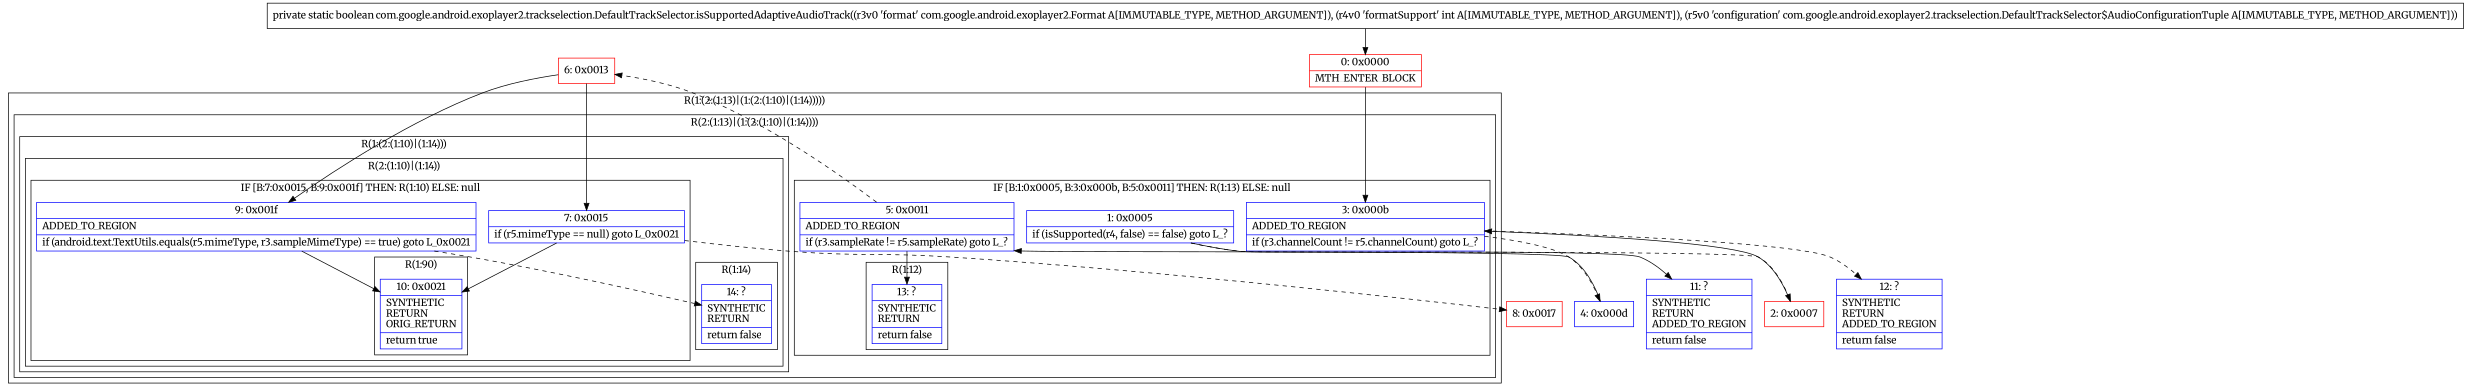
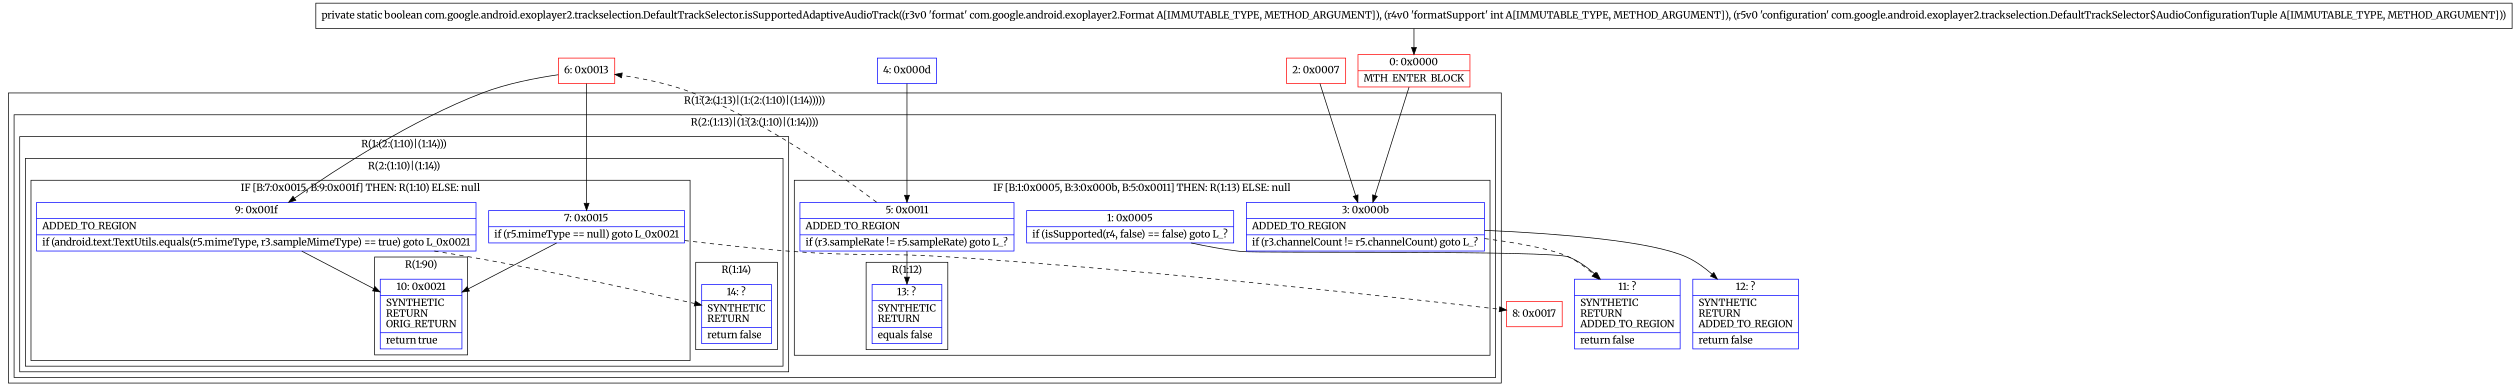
edge "3: 0x000b" -> "12: ?": style dashed -> solid
edge "3: 0x000b" -> "4: 0x000d": now "3: 0x000b" -> "11: ?"
edge "1: 0x0005" -> "2: 0x0007": removed
node "13: ?": text "return false" -> "equals false"
